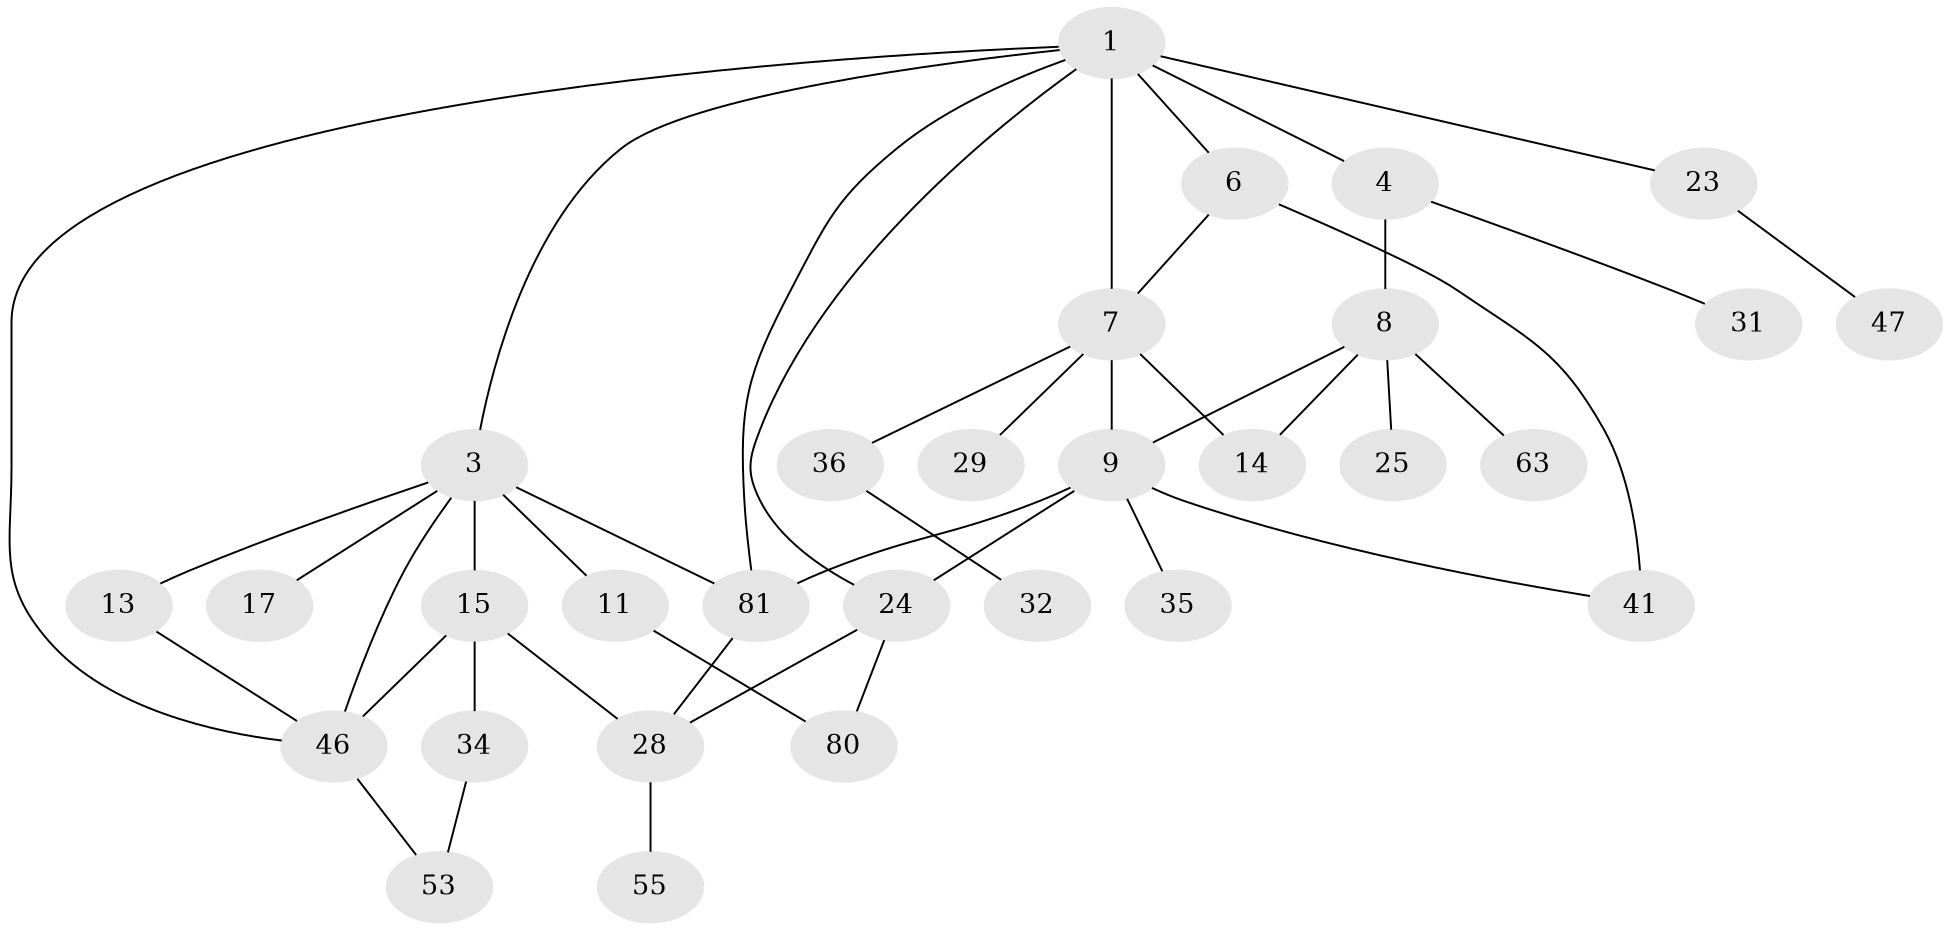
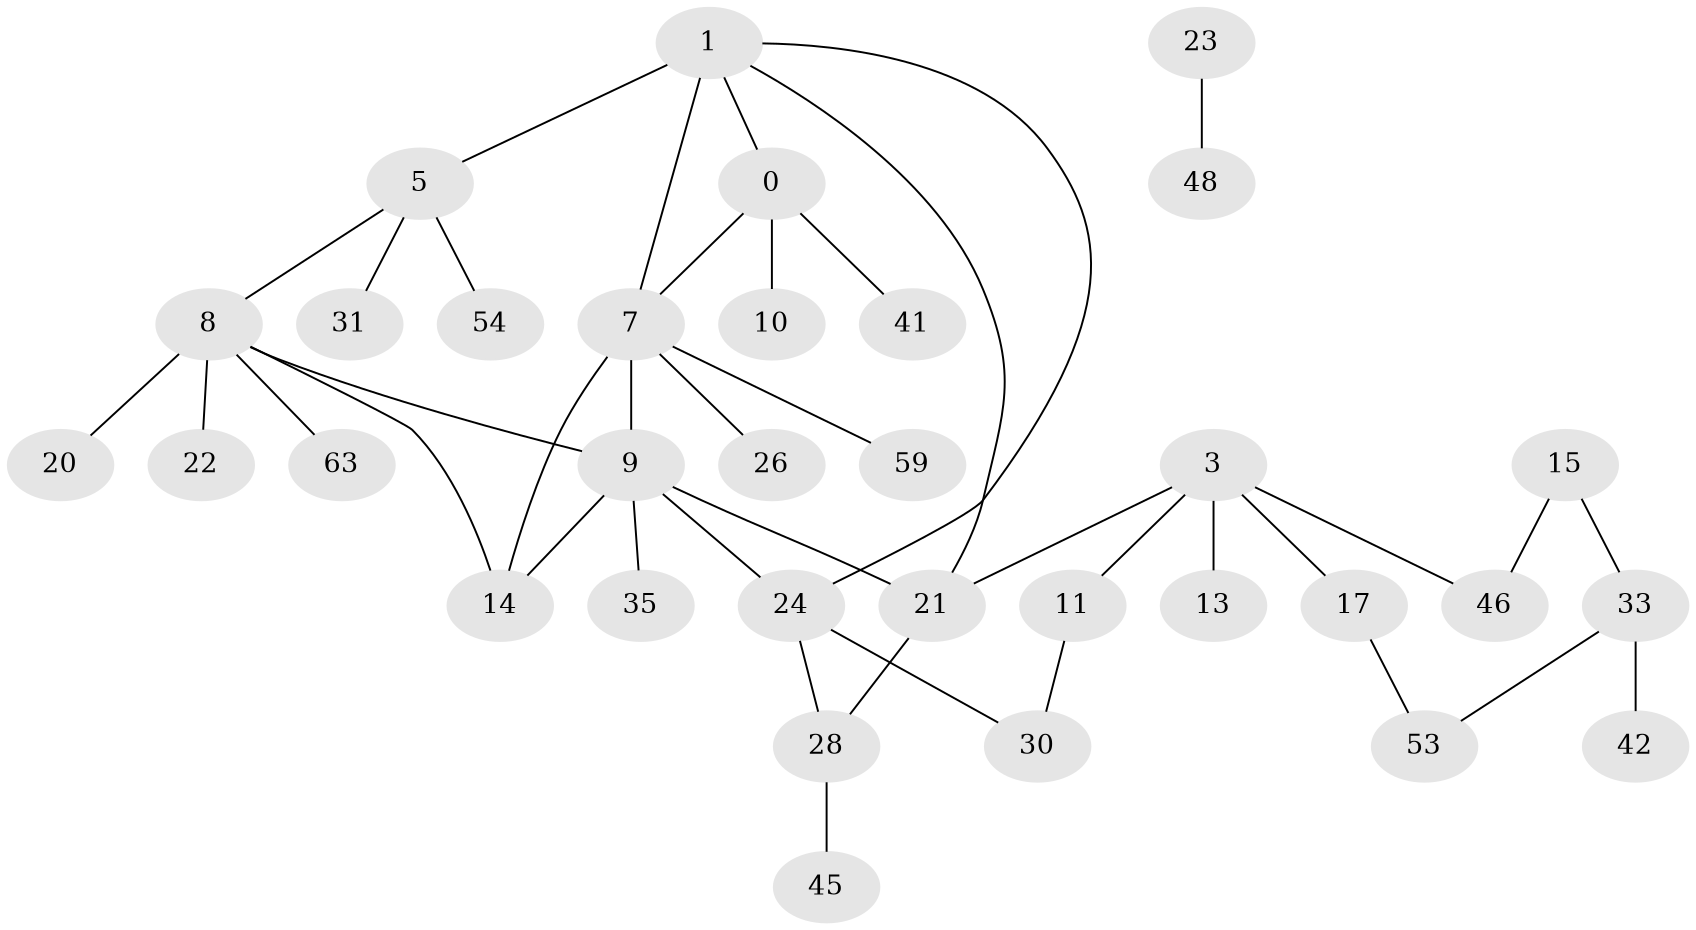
edge "1" -- "23": removed
edge "1" -- "3": removed
edge "1" -- "46": removed
node "6": label "6" -> "0"
node "4": label "4" -> "5"
node "54": added
node "10": added
node "47": label "47" -> "48"
node "22": added
node "36": label "36" -> "26"
node "29": label "29" -> "59"
node "25": label "25" -> "20"
edge "3" -- "15": removed
edge "9" -- "41": now "9" -- "14"
node "81": label "81" -> "21"
node "32": removed
edge "13" -- "46": removed
edge "15" -- "28": removed
node "34": label "34" -> "33"
node "80": label "80" -> "30"
node "42": added
edge "46" -- "53": now "17" -- "53"
node "55": label "55" -> "45"
